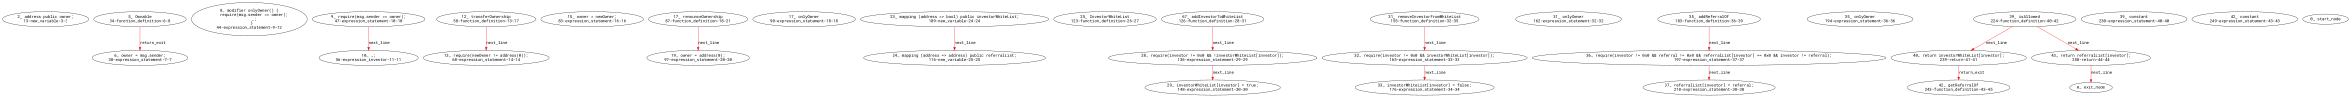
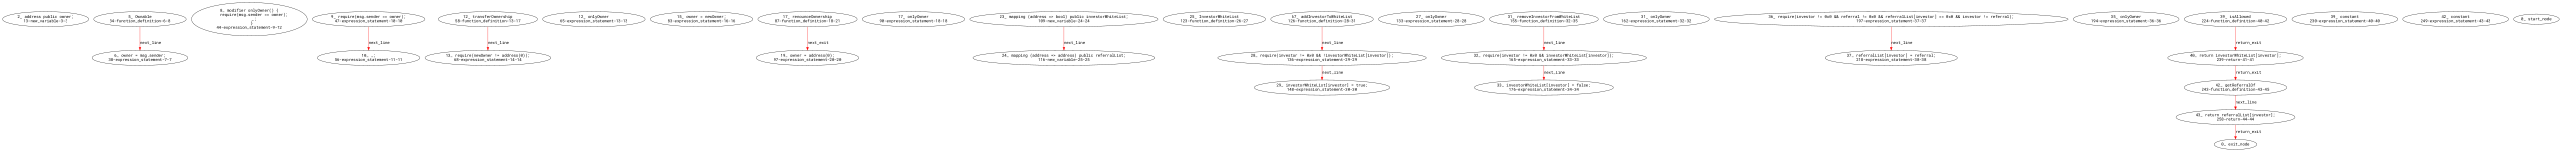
node "12_ onlyOwner 65-expression_statement-13-13": added
node "27_ onlyOwner 133-expression_statement-28-28": added
node "35_ addReferralOf 183-function_definition-36-39": removed
edge "39_ isAllowed 224-function_definition-40-42" -> "43_ return referralList[investor]; 258-return-44-44": now "42_ getReferralOf 243-function_definition-43-45" -> "43_ return referralList[investor]; 258-return-44-44"
edge "5_ Ownable 34-function_definition-6-8" -> "6_ owner = msg.sender; 38-expression_statement-7-7": label "return_exit" -> "next_line"
edge "17_ renounceOwnership 87-function_definition-18-21" -> "19_ owner = address(0); 97-expression_statement-20-20": label "next_line" -> "next_exit"
edge "39_ isAllowed 224-function_definition-40-42" -> "40_ return investorWhiteList[investor]; 239-return-41-41": label "next_line" -> "return_exit"
node "10_ _; 56-expression_investor-11-11": label "10_ _; 56-expression_investor-11-11" -> "10_ _; 56-expression_statement-11-11"
edge "43_ return referralList[investor]; 258-return-44-44" -> "0_ exit_node": label "next_line" -> "return_exit"
